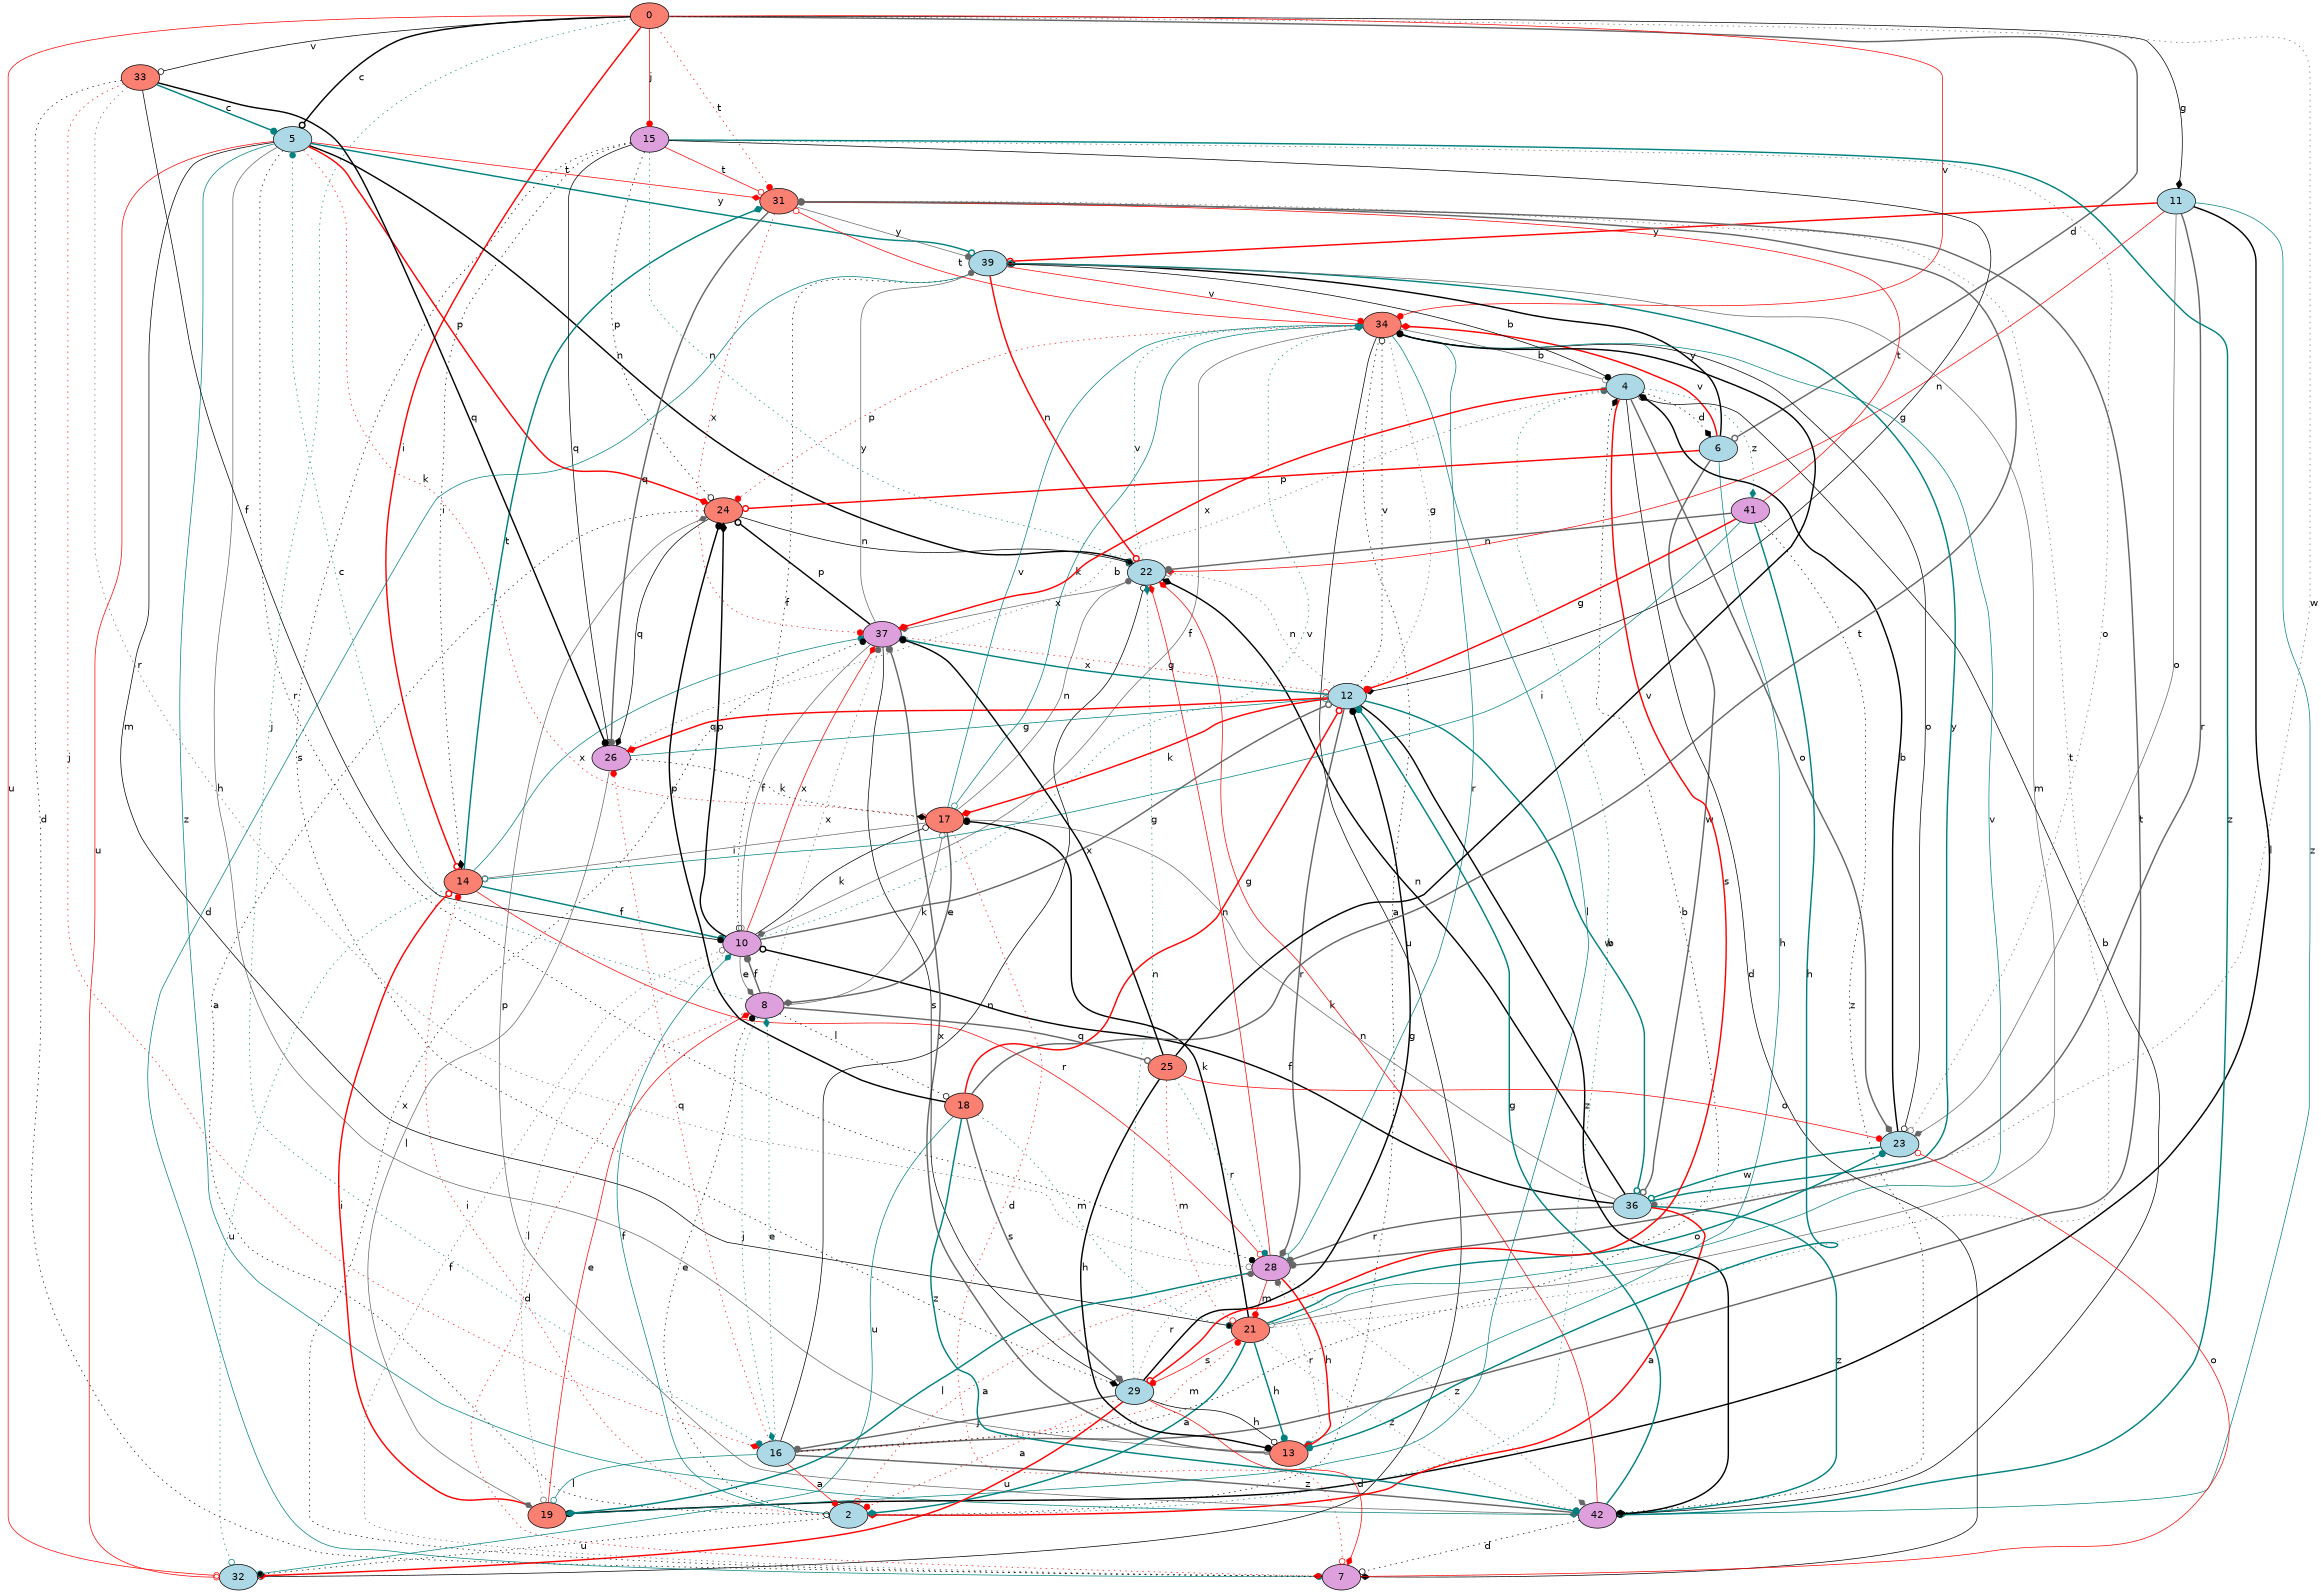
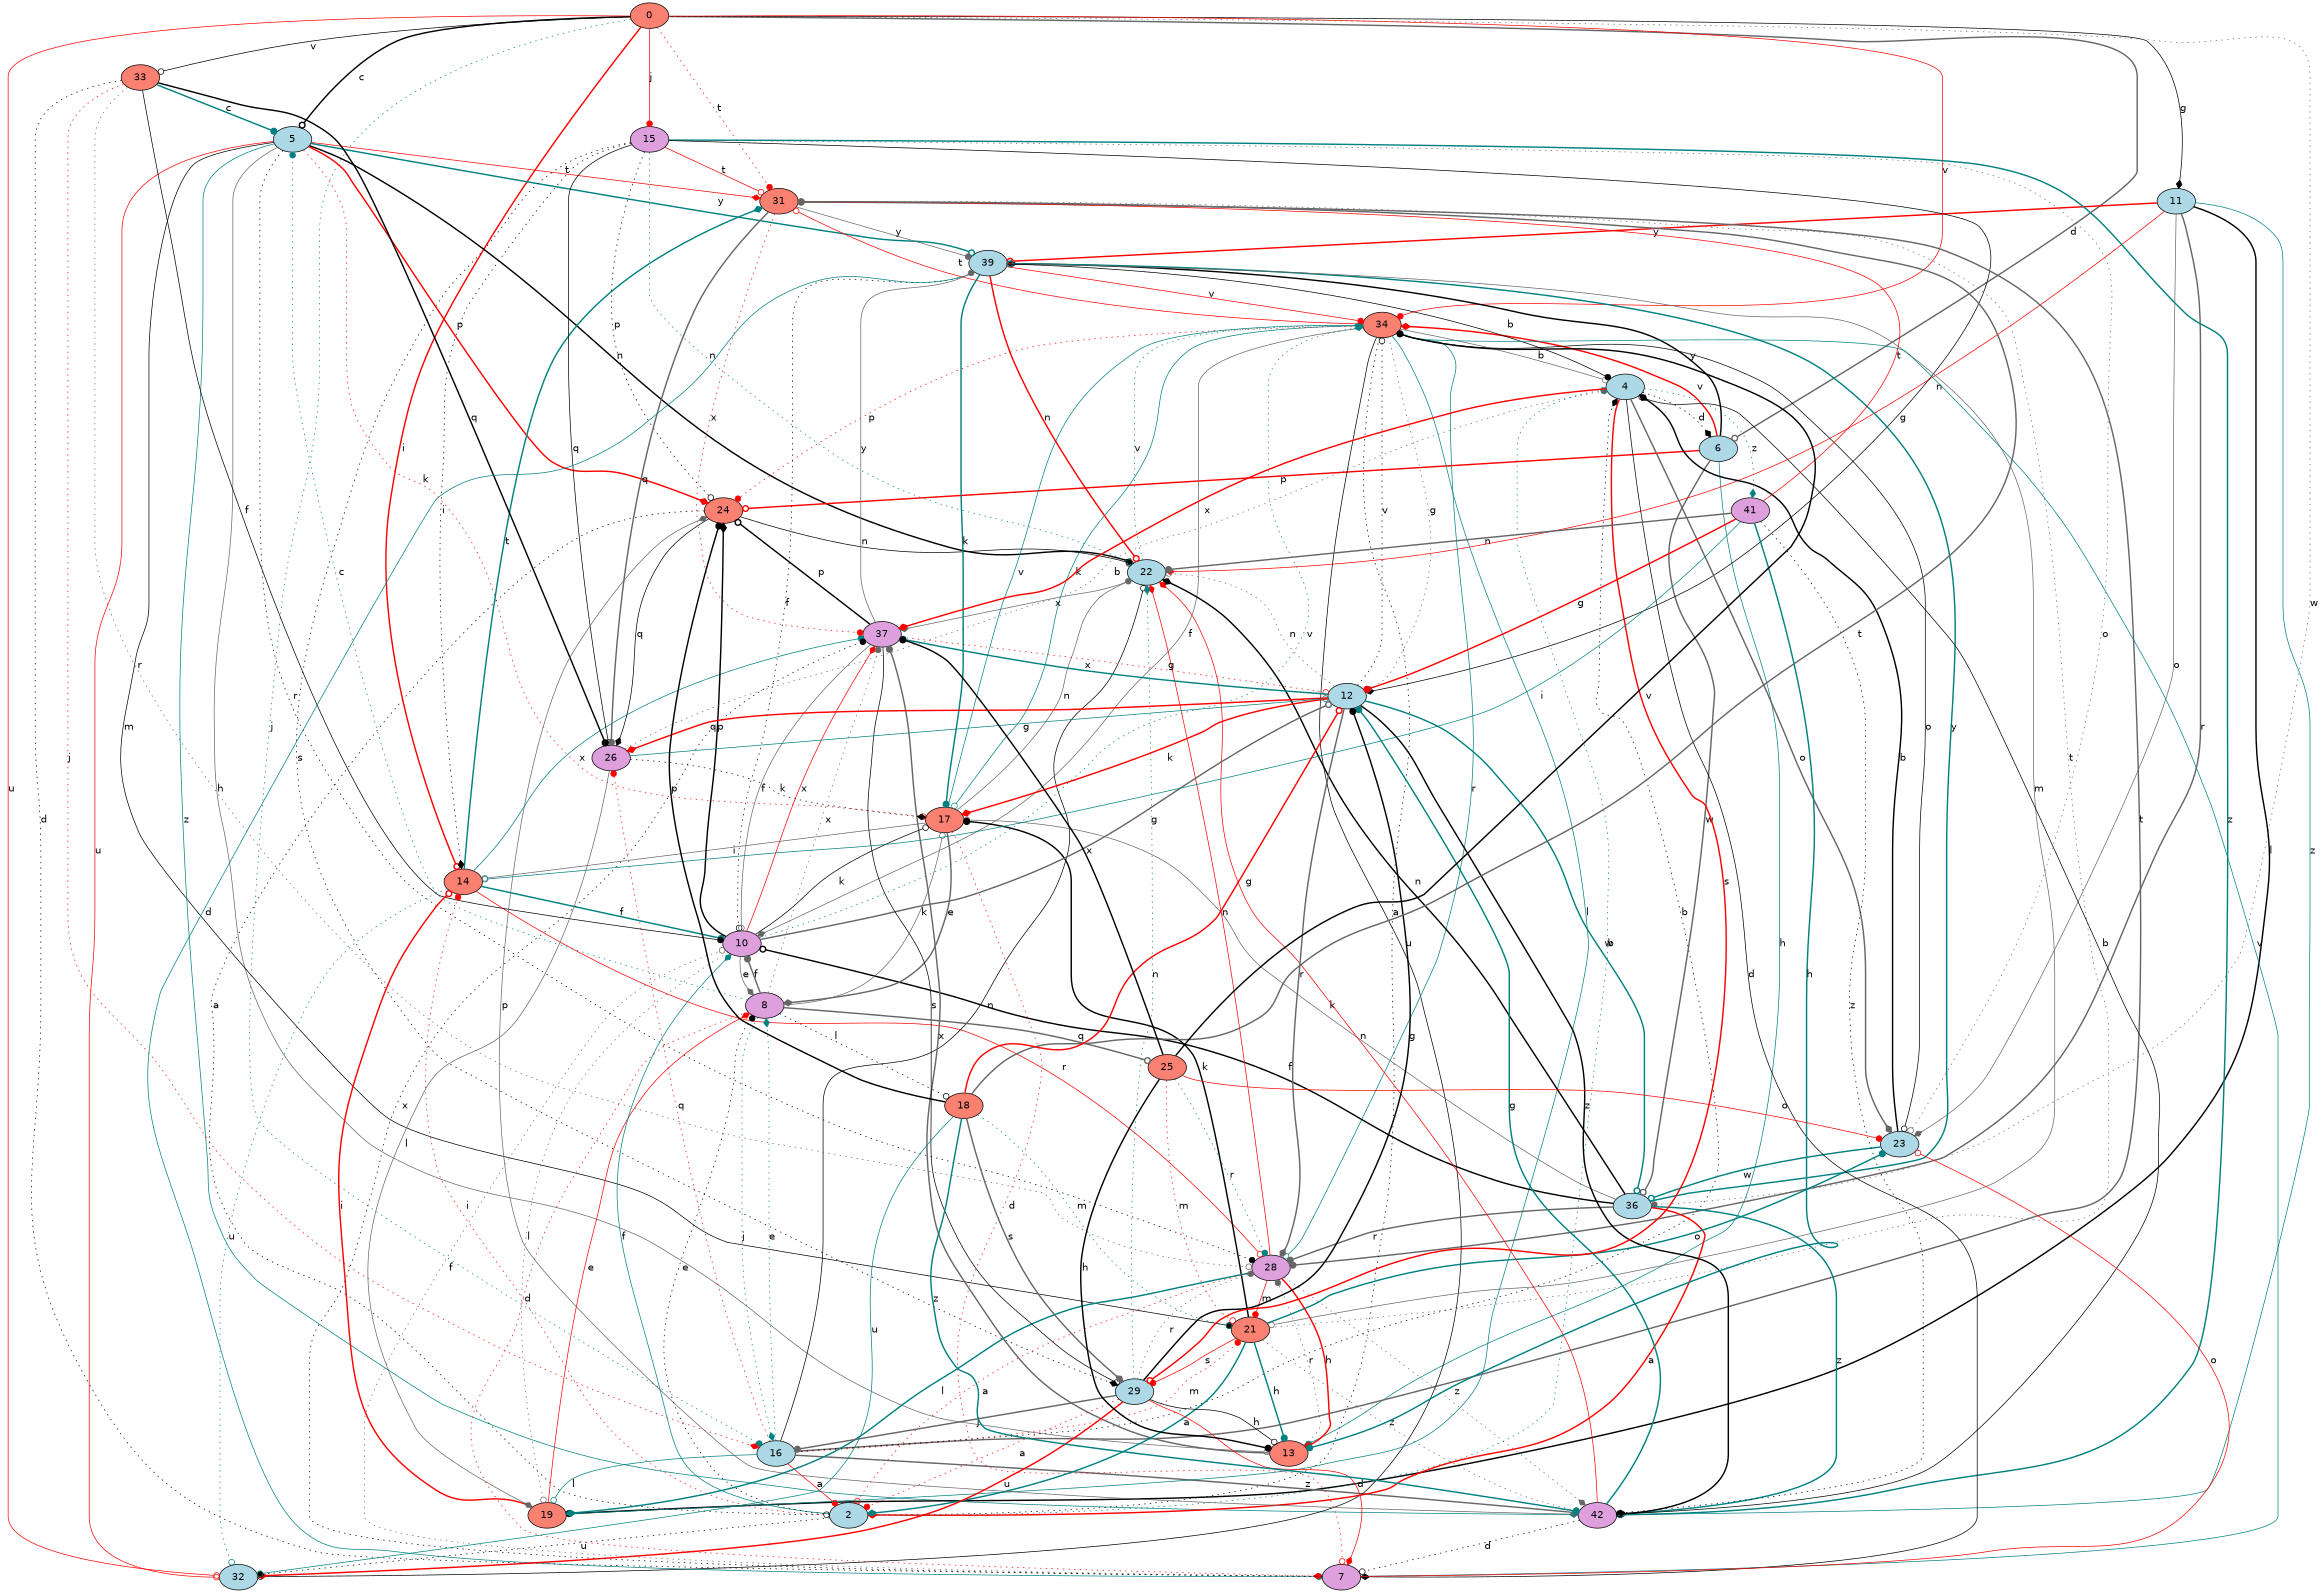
edge "39" -> "17": added, label "k"
edge "21" -> "34": now "7" -> "34"
